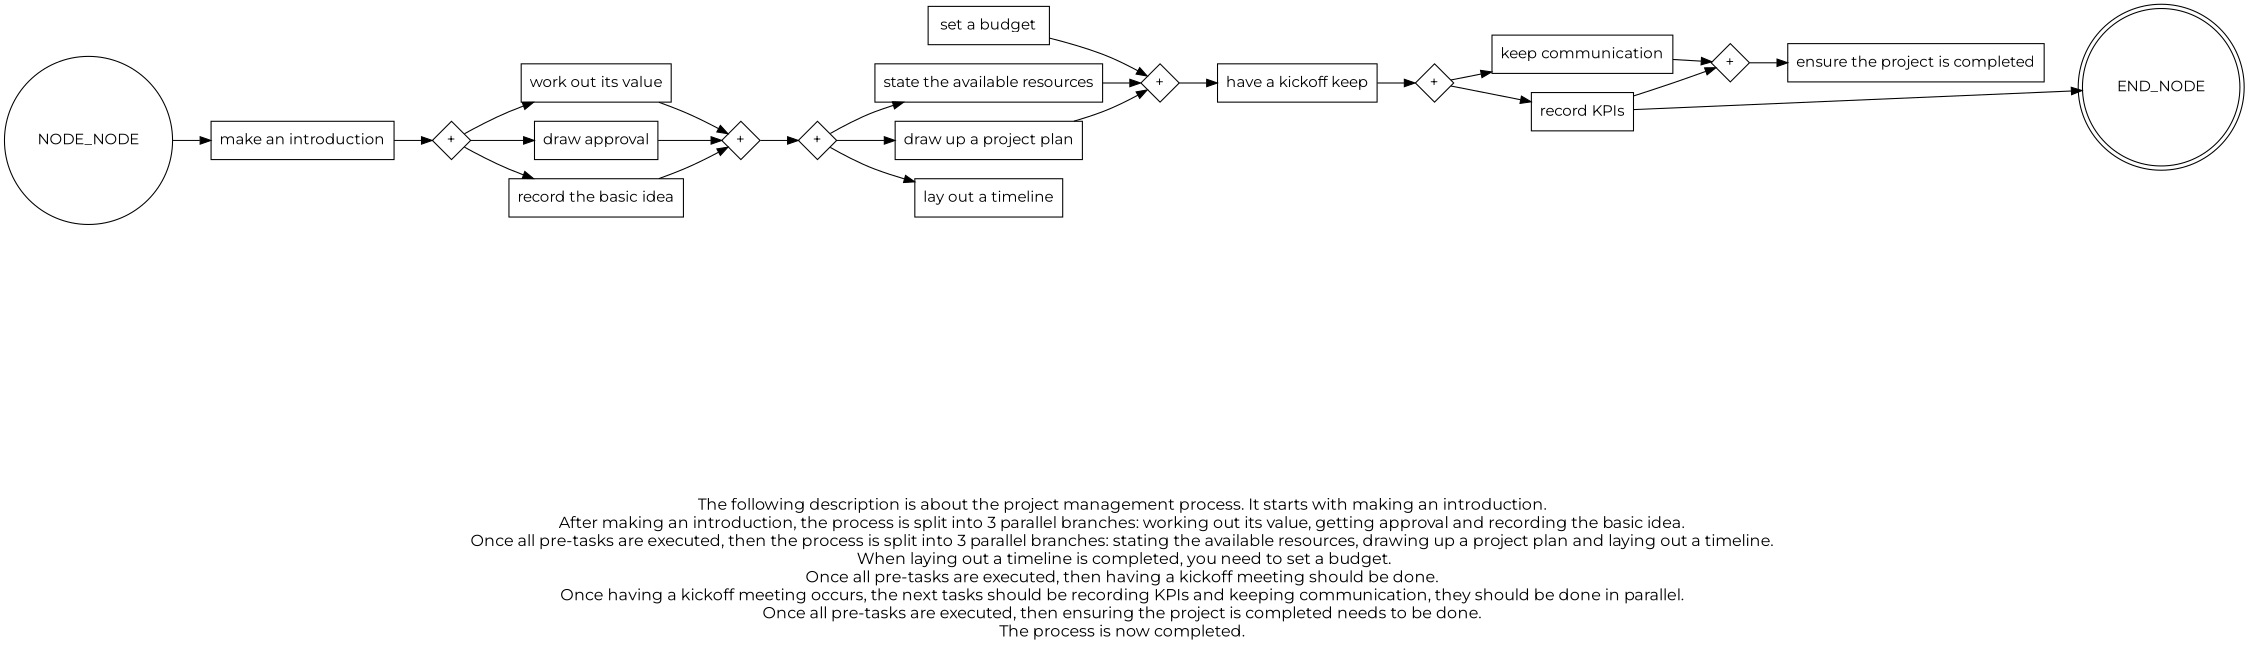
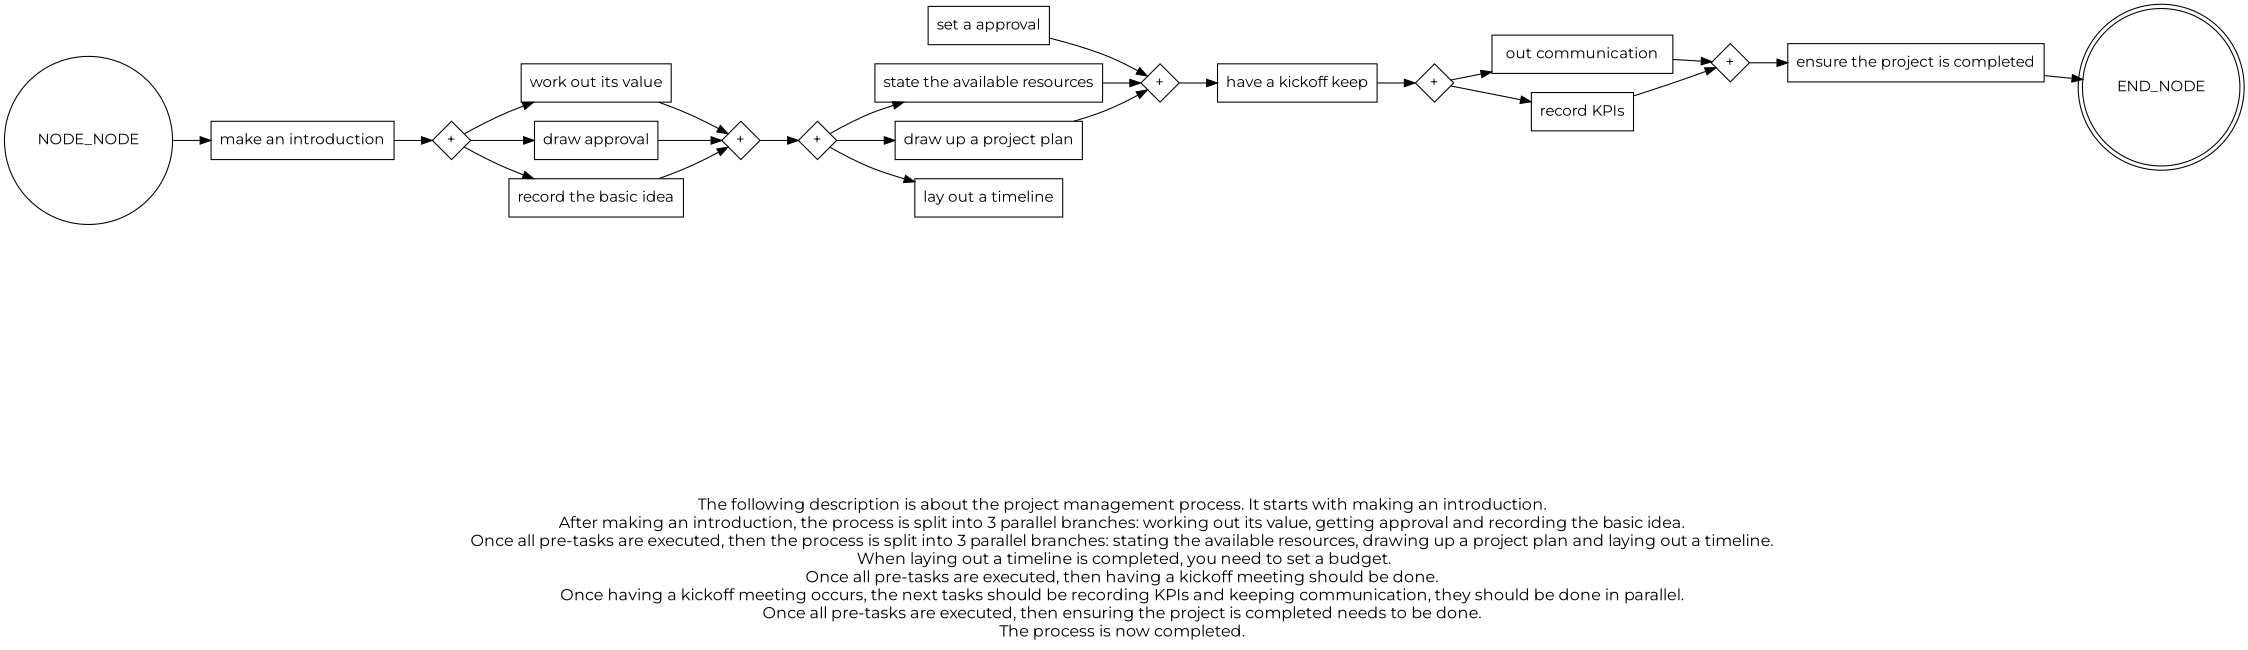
node "set a budget": label "set a budget" -> "set a approval"
node "keep communication": label "keep communication" -> "out communication"
edge "record KPIs" -> "END_NODE": now "ensure the project is completed" -> "END_NODE"
